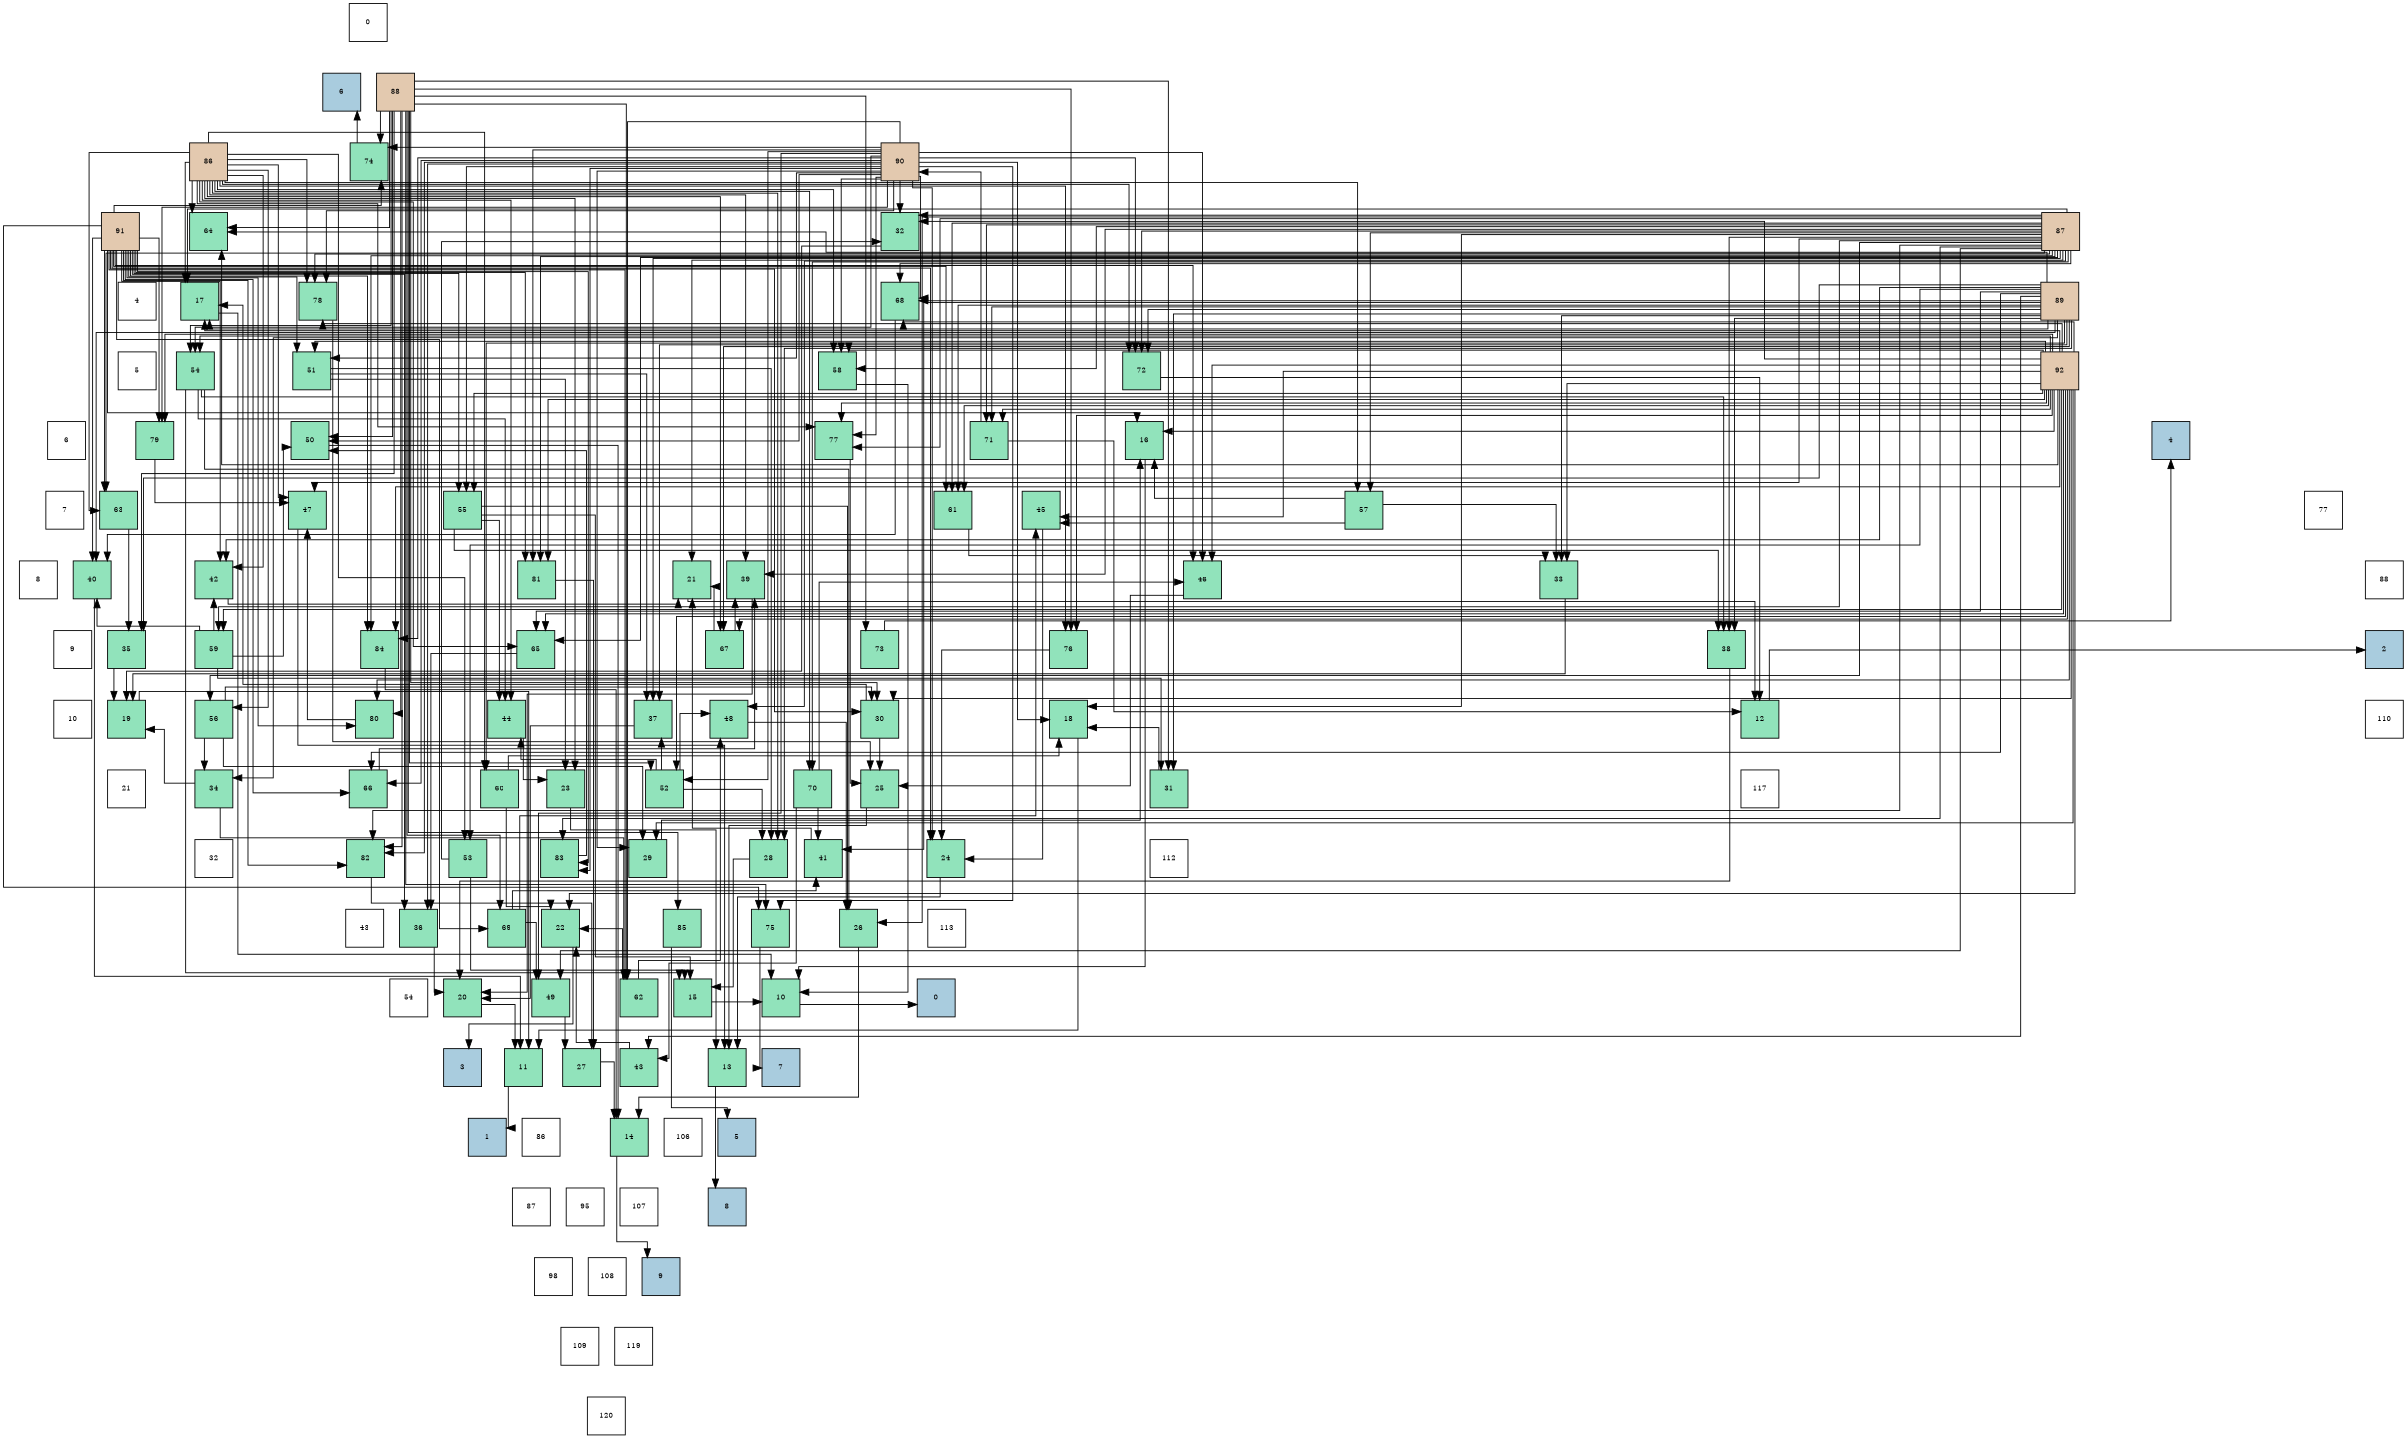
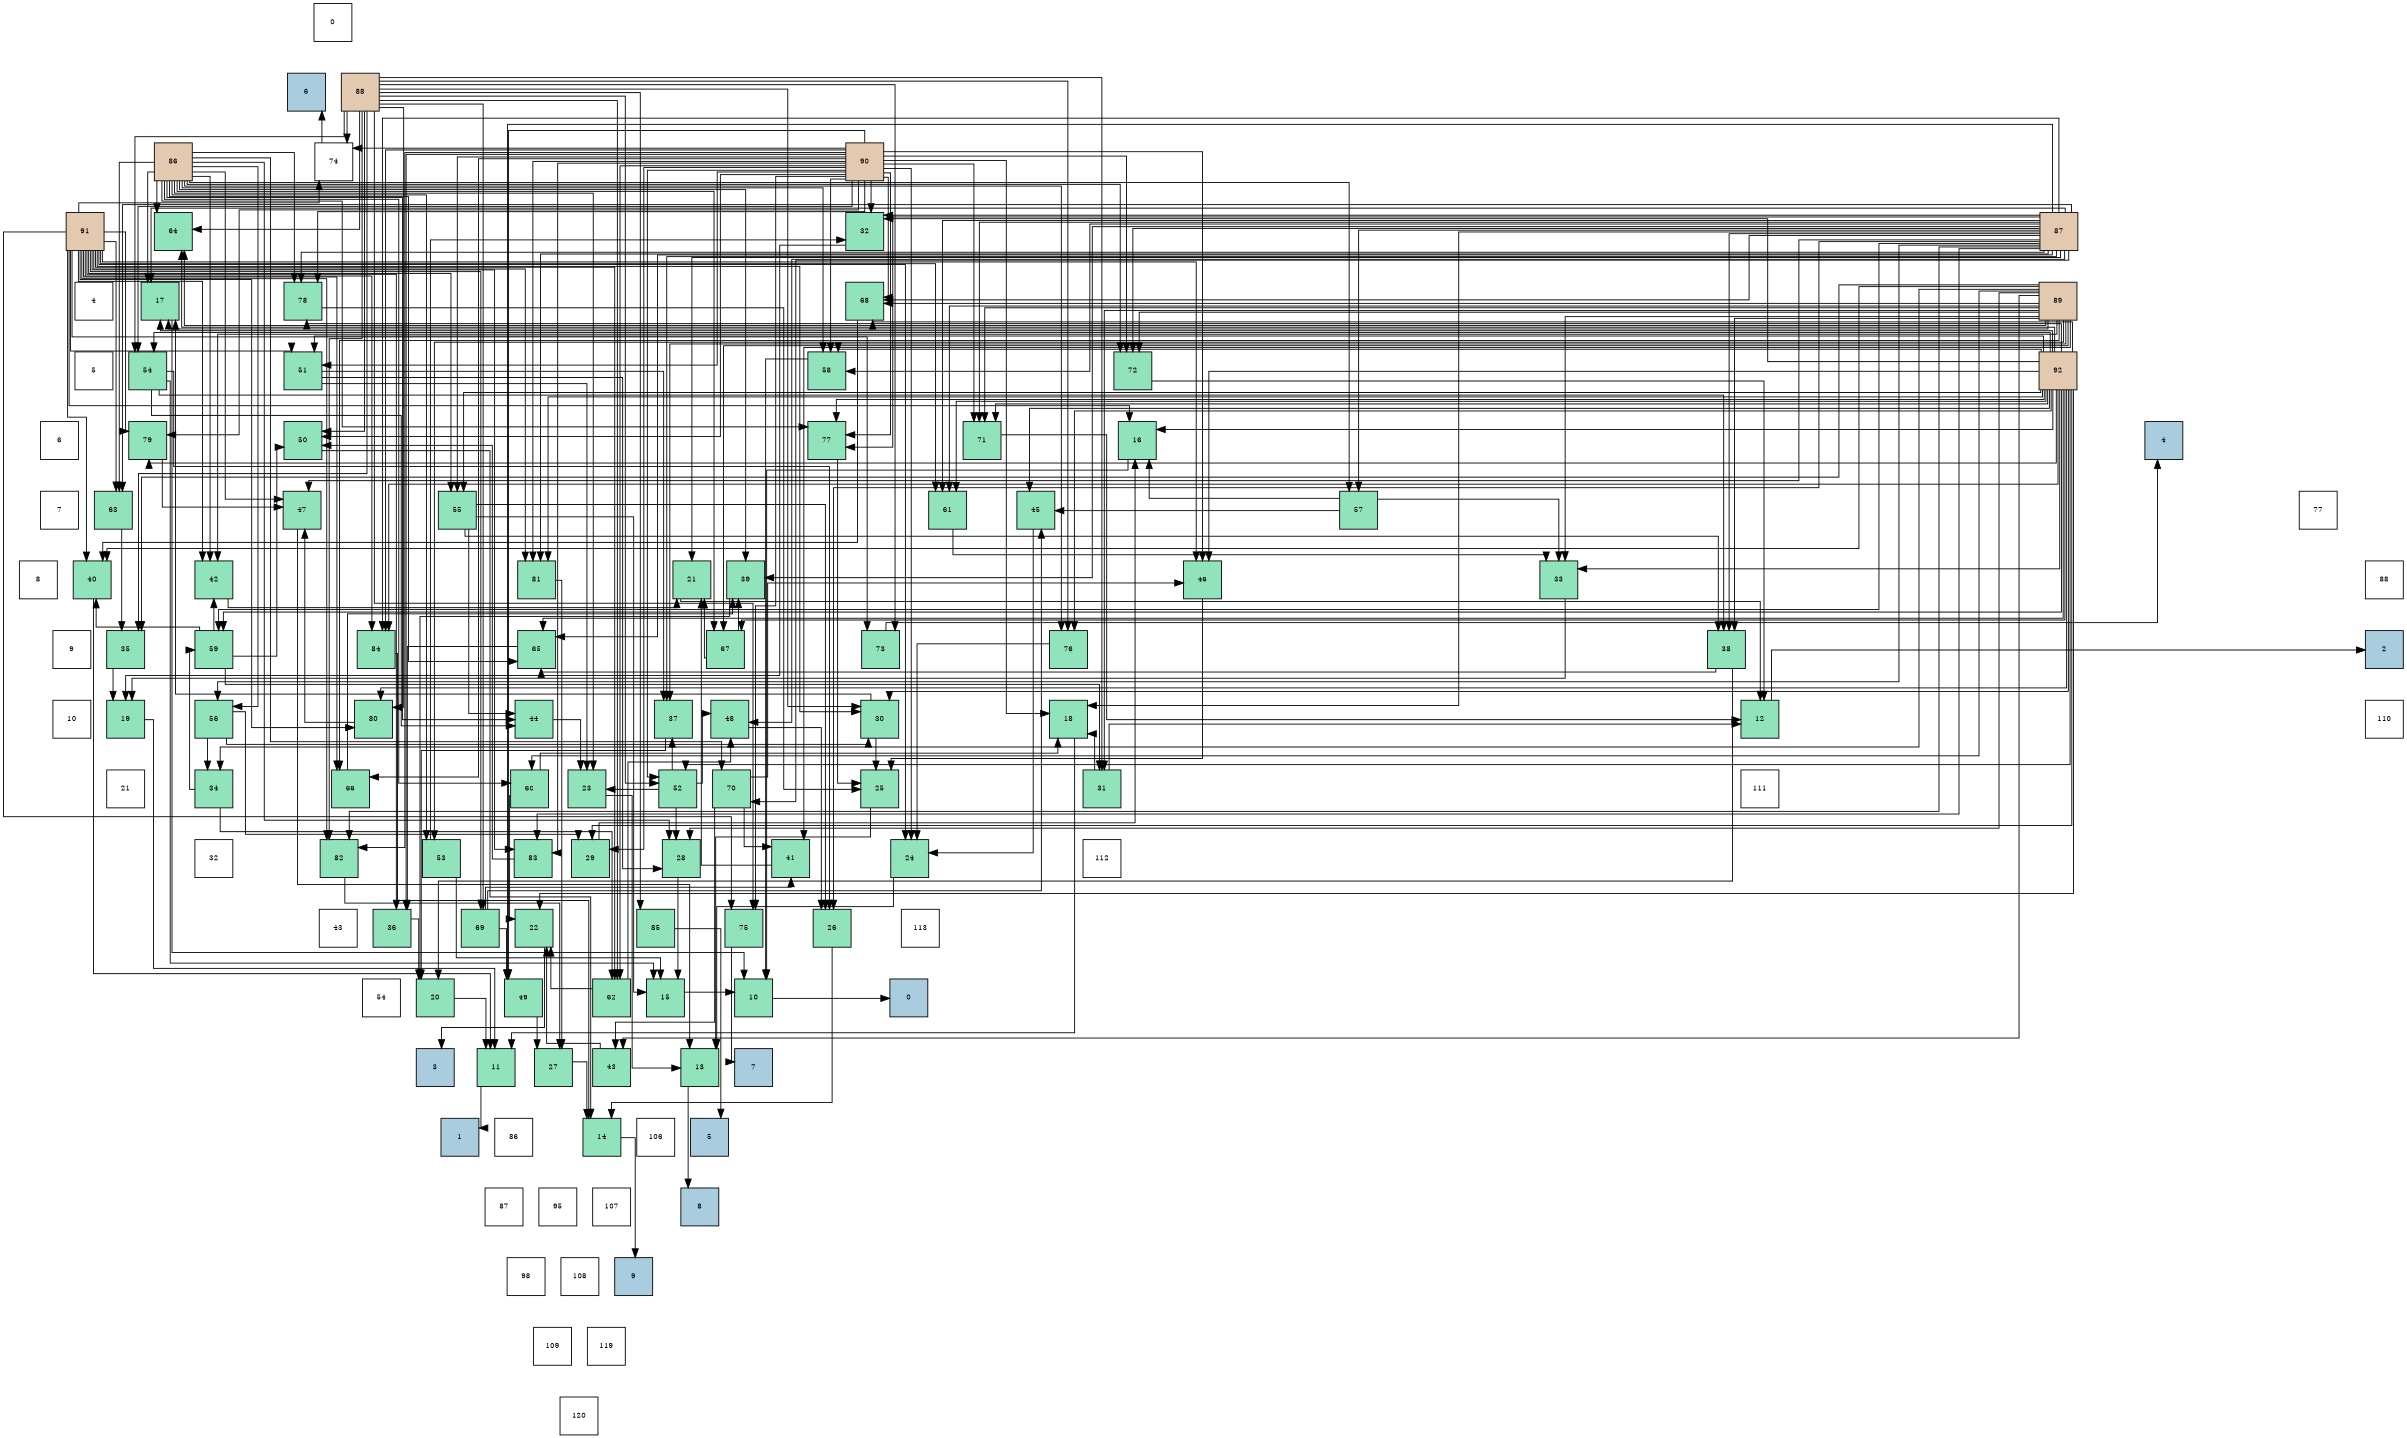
node "74": fillcolor #91e3bb -> #ffffff
edge "71" -> "90": reversed
edge "91" -> "73": added
edge "89" -> "65": now "38" -> "65"
edge "31" -> "12": added
edge "52" -> "44": now "52" -> "23"
edge "34" -> "19": now "34" -> "59"
node "117": label "117" -> "111"
